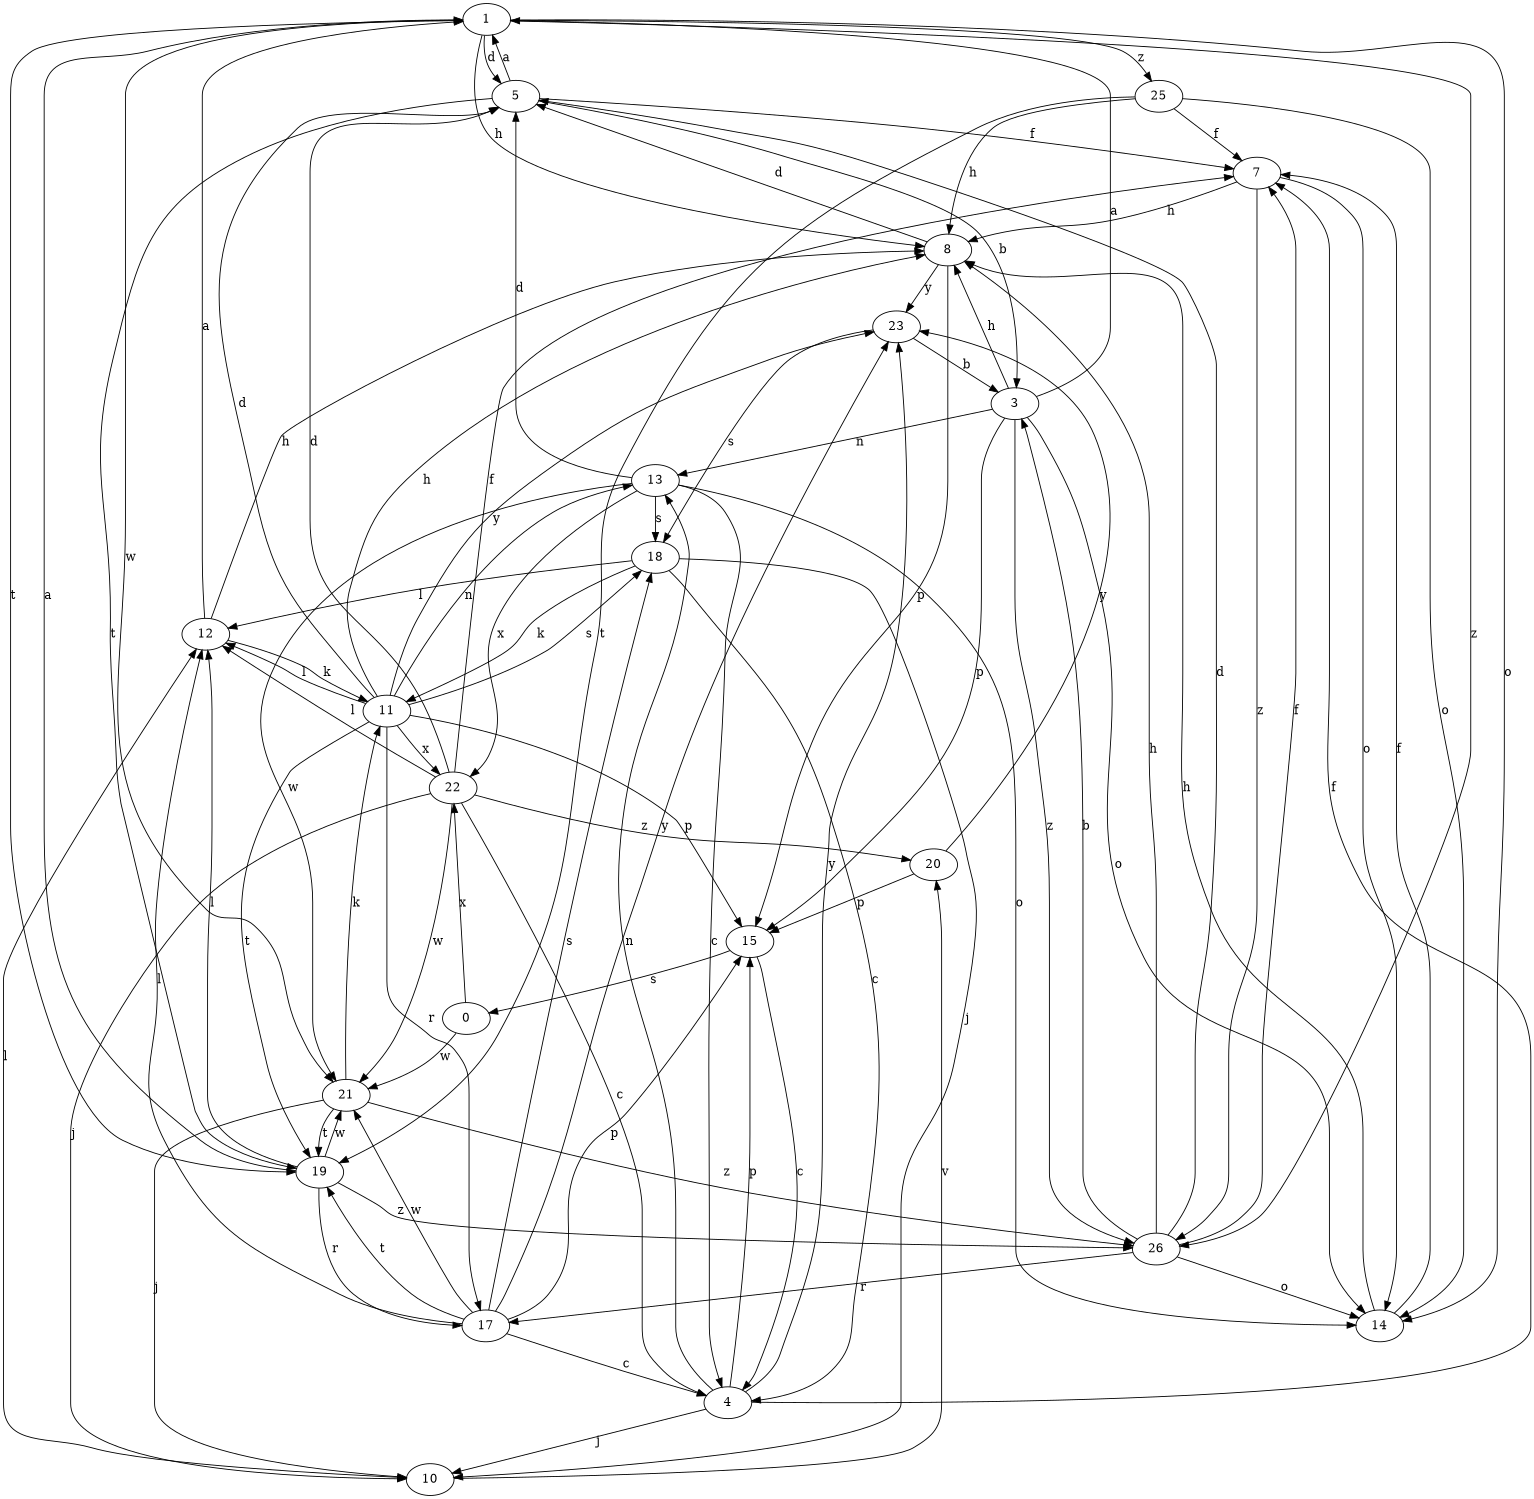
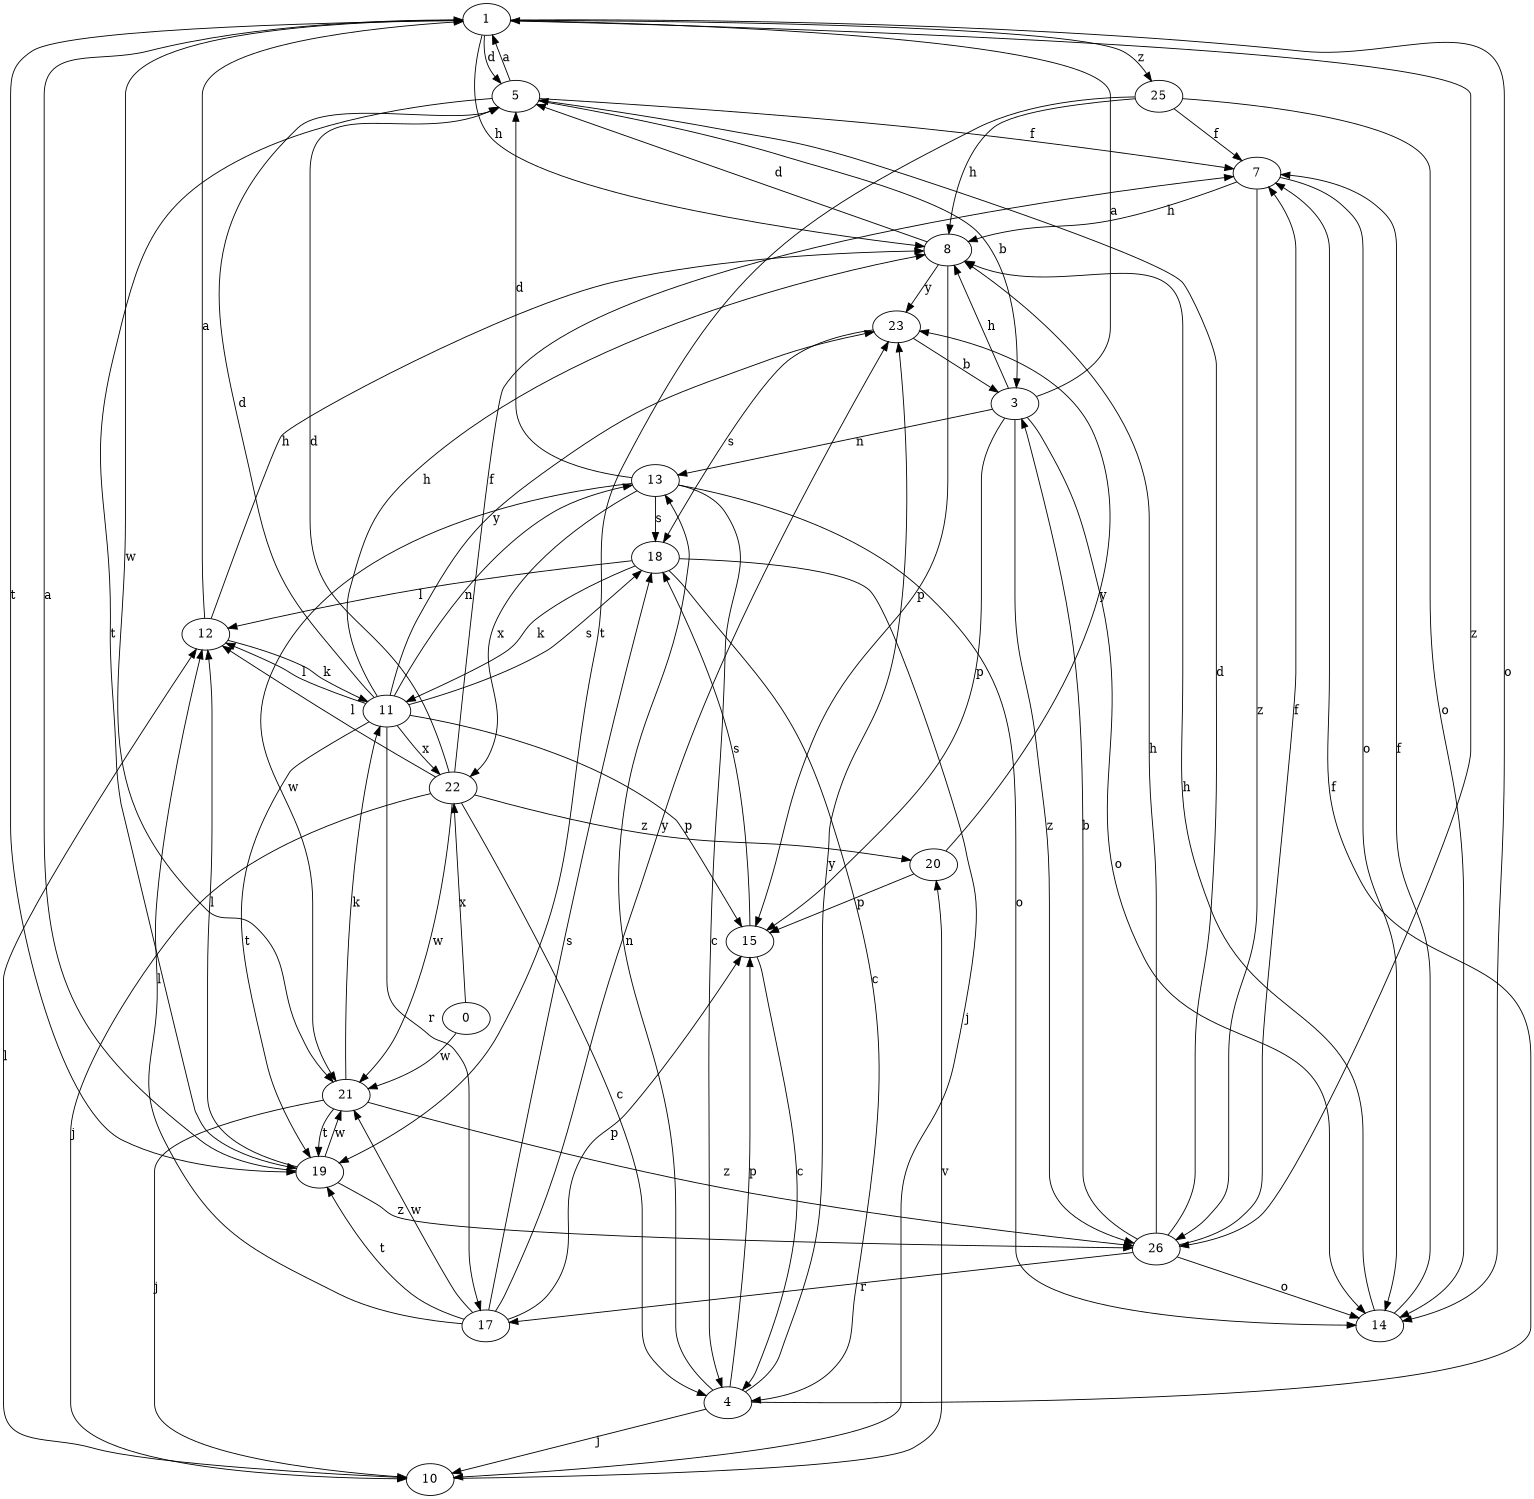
edge "15" -> "0": now "15" -> "18"
edge "19" -> "17": removed, label "r"
edge "17" -> "4": removed, label "c"
